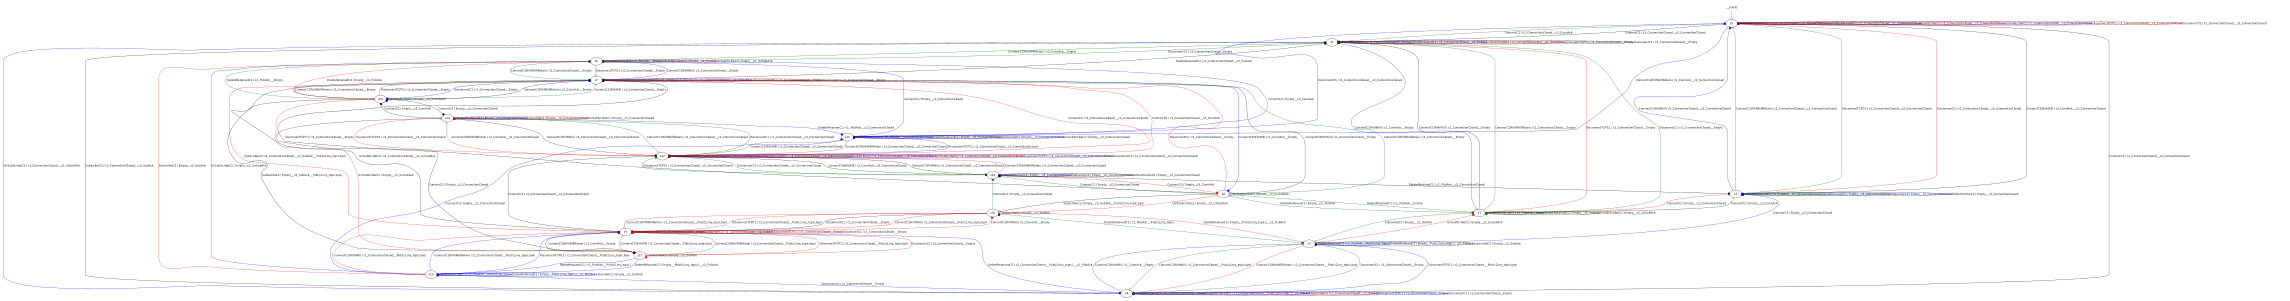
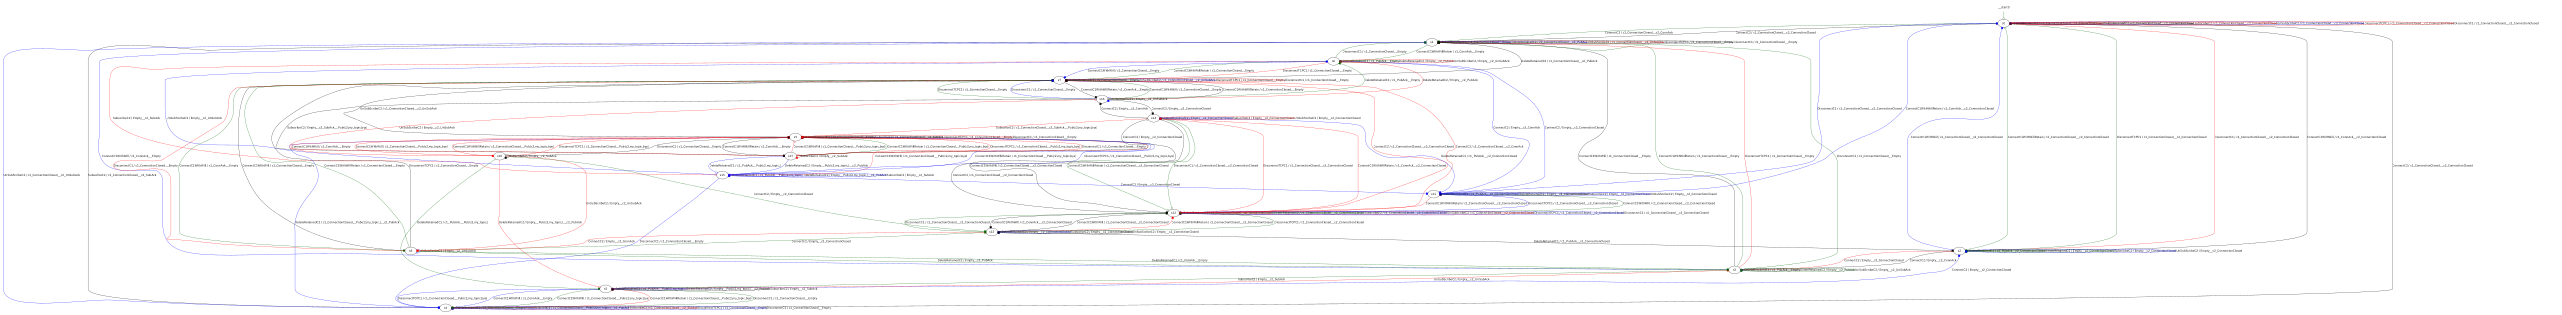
edge "s7" -> "s8": color blue -> darkgreen
edge "s7" -> "s9": now "s14" -> "s9"
edge "s8" -> "s10": removed, label "SubscribeC2 / Empty__c2_SubAck__Pub(c2,my_topic,bye)"
